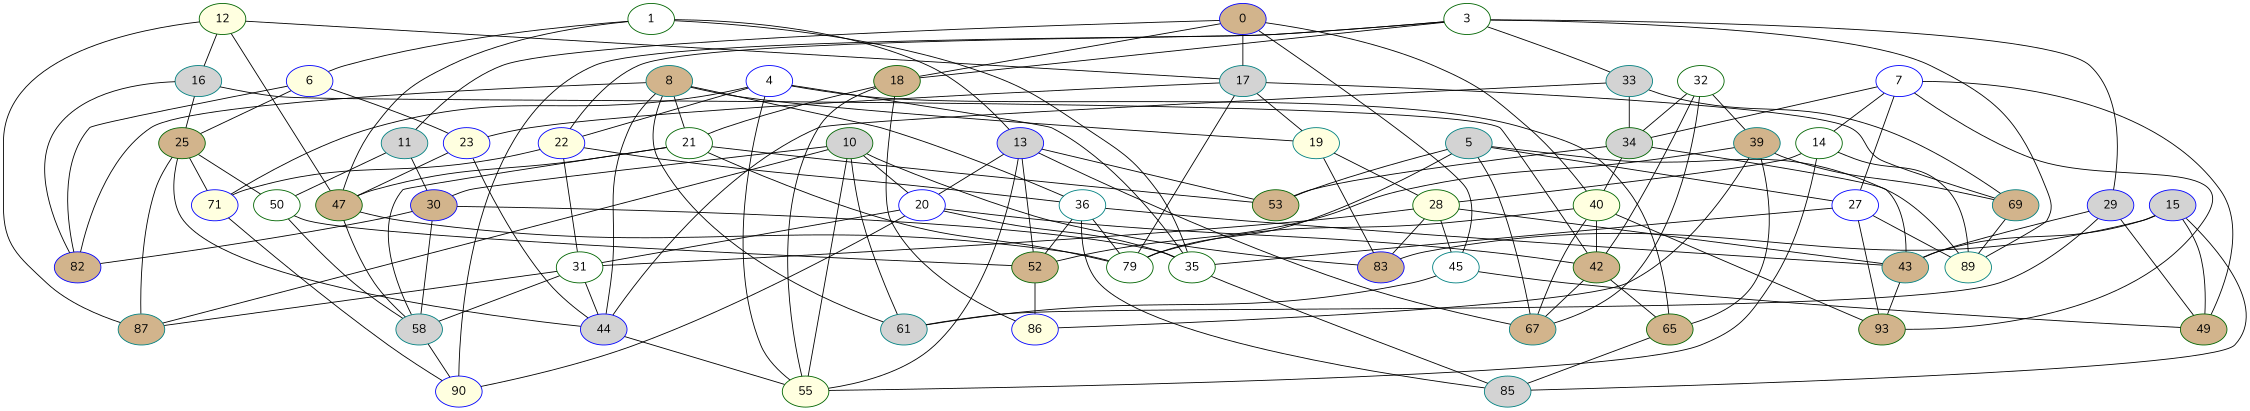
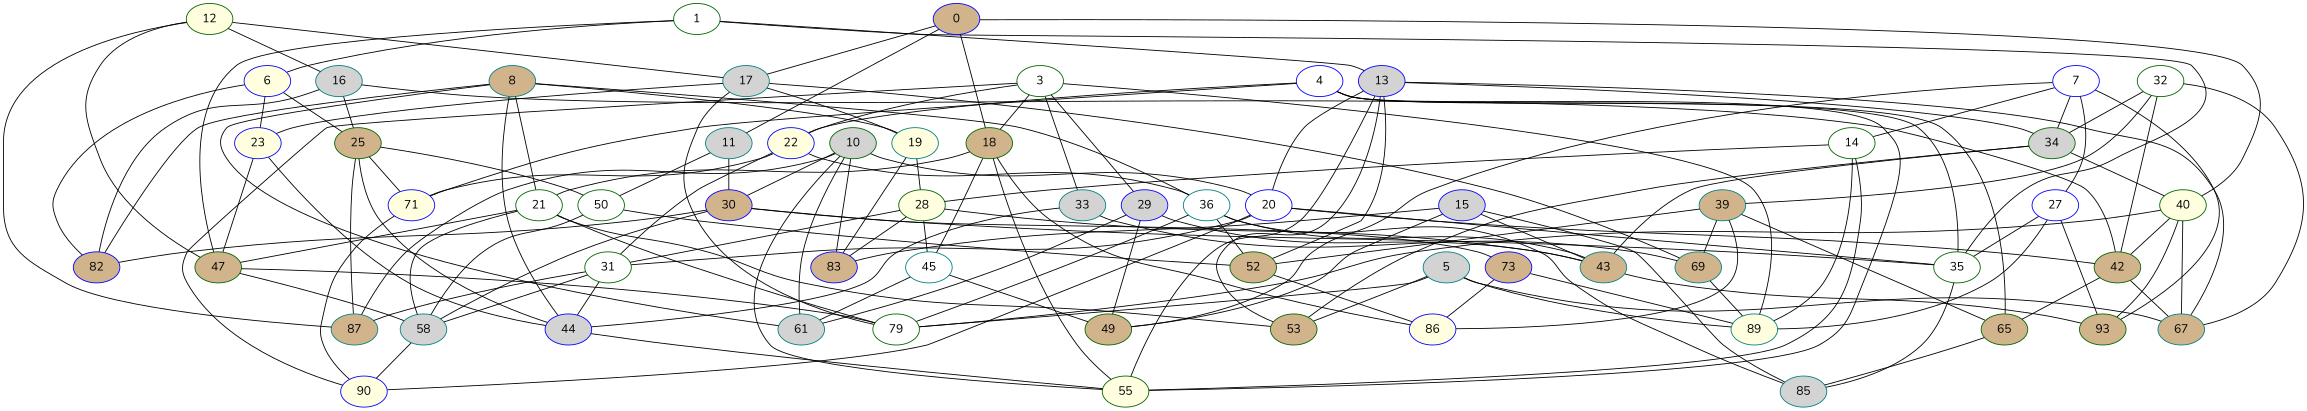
edge "33" -- "34": now "13" -- "34"
edge "0" -- "45": now "18" -- "45"
edge "5" -- "27": removed
node "73": added
